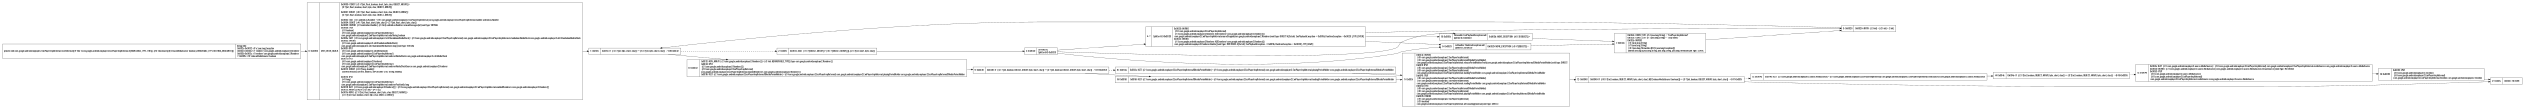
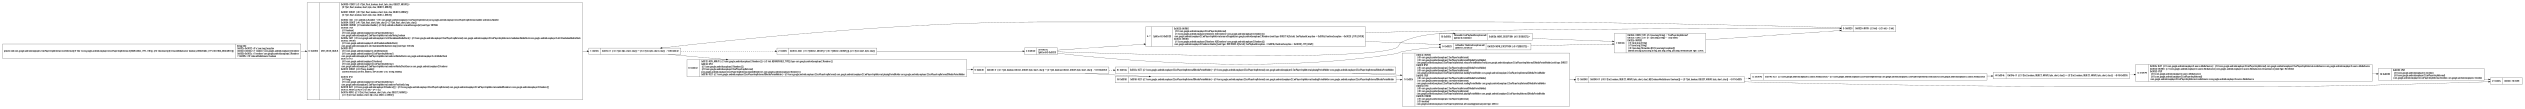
edge "4: ?" -> "19: 0x005b": removed
